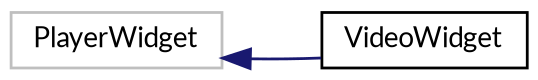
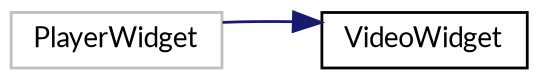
edge "VideoWidget" -> "PlayerWidget": reversed
